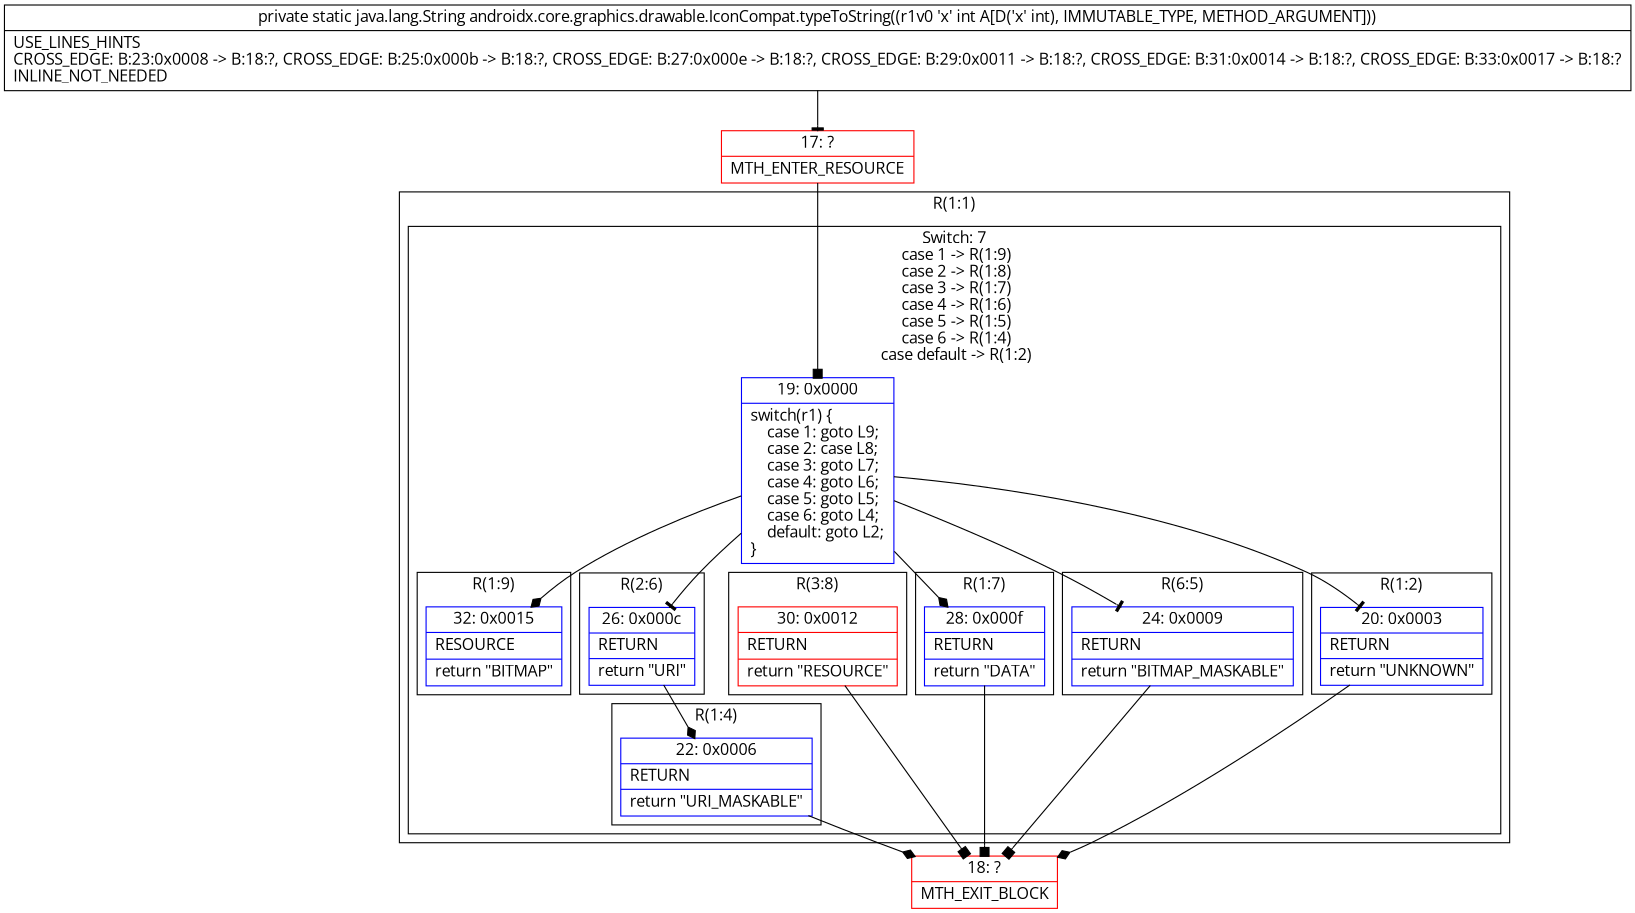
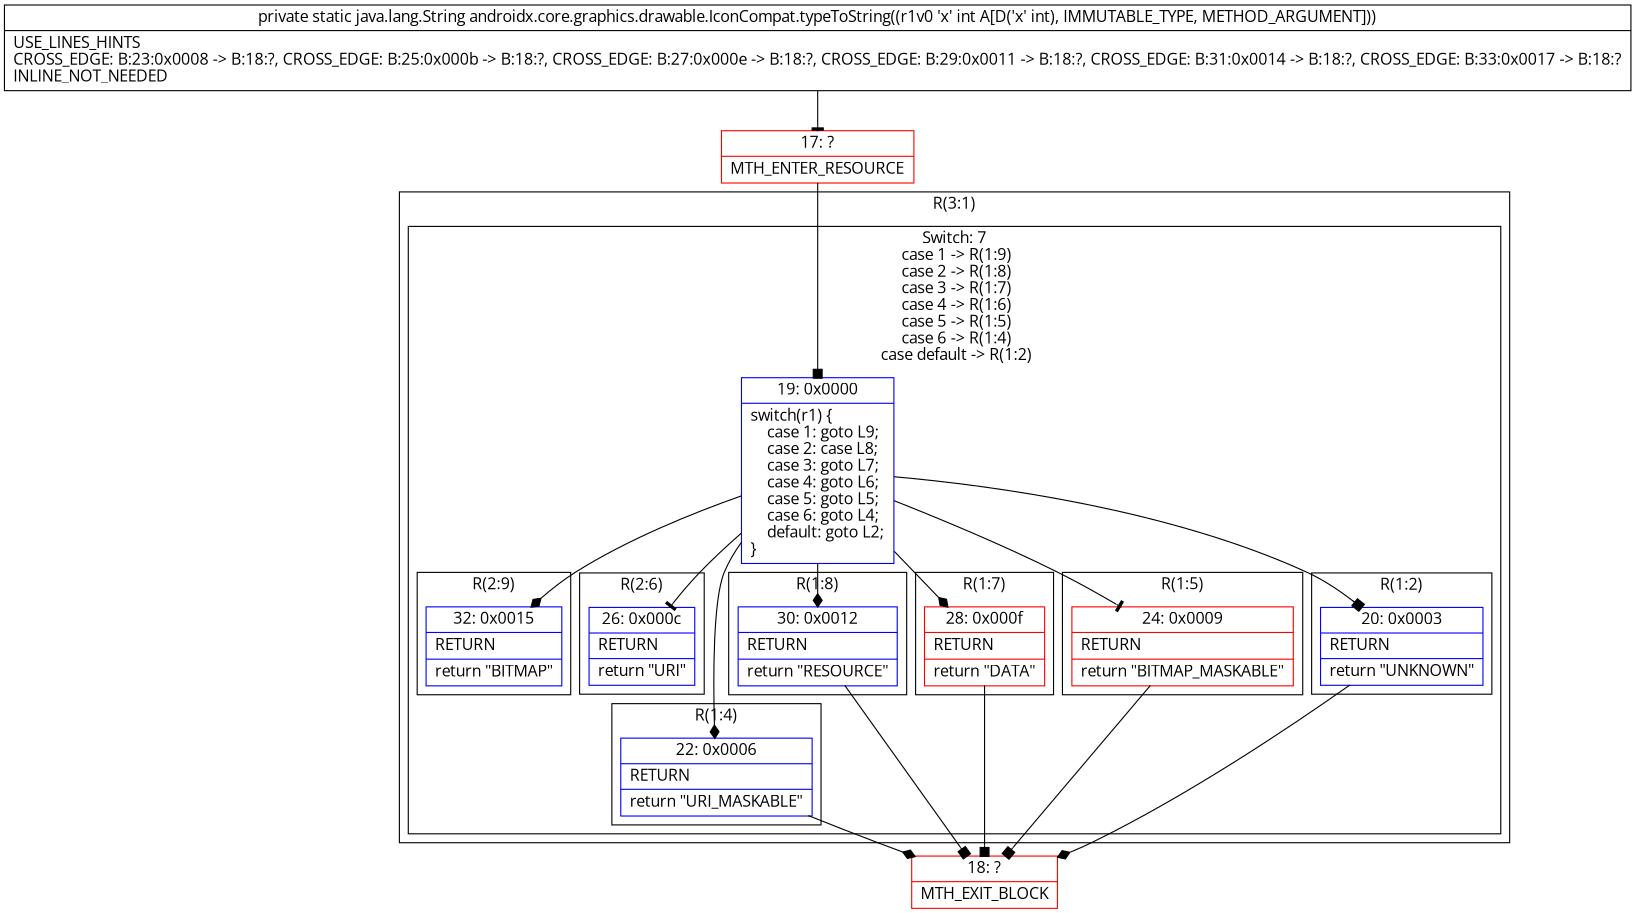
cluster "R(1:1)": label "R(1:1)" -> "R(3:1)"
edge "19: 0x0000" -> "20: 0x0003": arrowhead tee -> box
edge "19: 0x0000" -> "30: 0x0012": added
cluster "R(1:9)": label "R(1:9)" -> "R(2:9)"
cluster "R(3:8)": label "R(3:8)" -> "R(1:8)"
cluster "R(6:5)": label "R(6:5)" -> "R(1:5)"
node "32: 0x0015": text "RESOURCE" -> "RETURN"
node "30: 0x0012": color red -> blue
node "28: 0x000f": color blue -> red
node "24: 0x0009": color blue -> red
edge "26: 0x000c" -> "22: 0x0006": now "19: 0x0000" -> "22: 0x0006"
